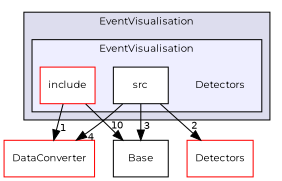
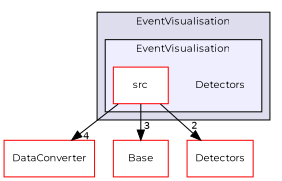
node "include": removed
node "src": color black -> red
node "Base": color black -> red
